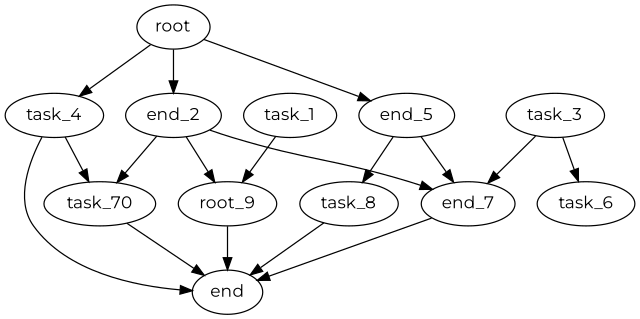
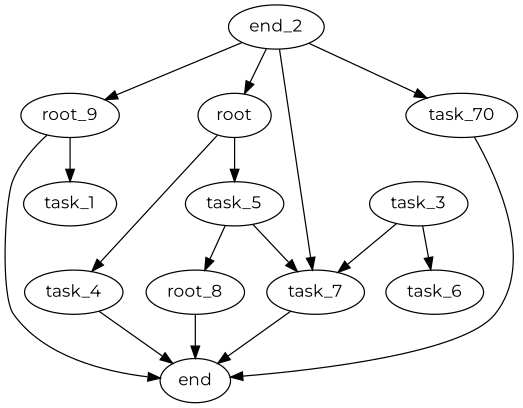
edge "root" -> "end_2": reversed
node "end_5": label "end_5" -> "task_5"
edge "task_4" -> "task_70": removed
edge "task_1" -> "root_9": reversed
node "task_8": label "task_8" -> "root_8"
node "end_7": label "end_7" -> "task_7"
